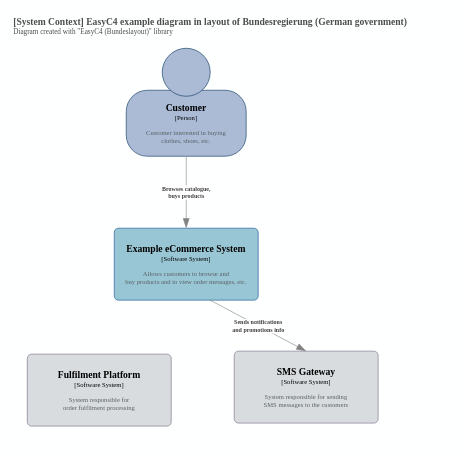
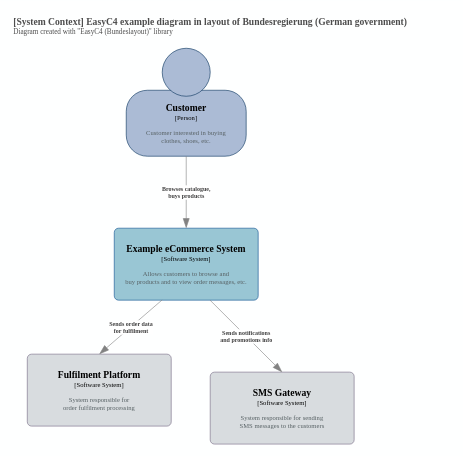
edge "Example eCommerce System [Software System] Allows customers to browse and buy products and to view order messages, etc." -> "Fulfilment Platform [Software System] System responsible for order fulfilment processing": added, label "Sends order data for fulfilment"
node "SMS Gateway [Software System] System responsible for sending SMS messages to the customers": moved (306, 387) -> (282, 408)
